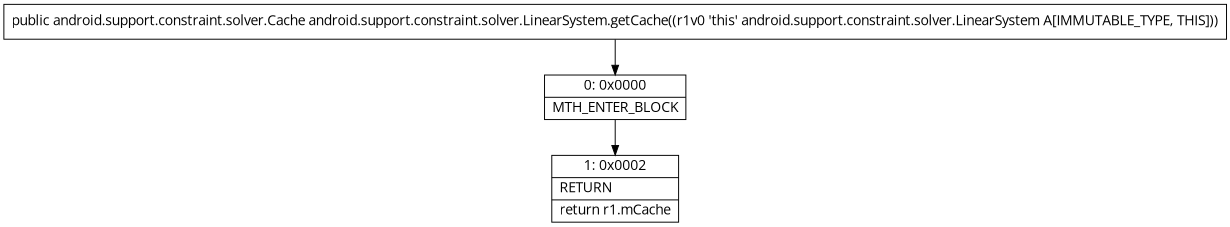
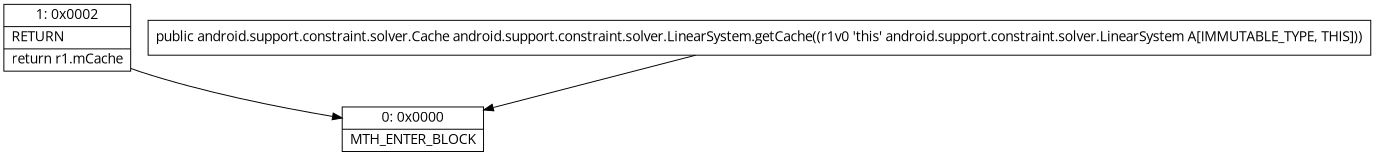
edge "0: 0x0000" -> "1: 0x0002": reversed
